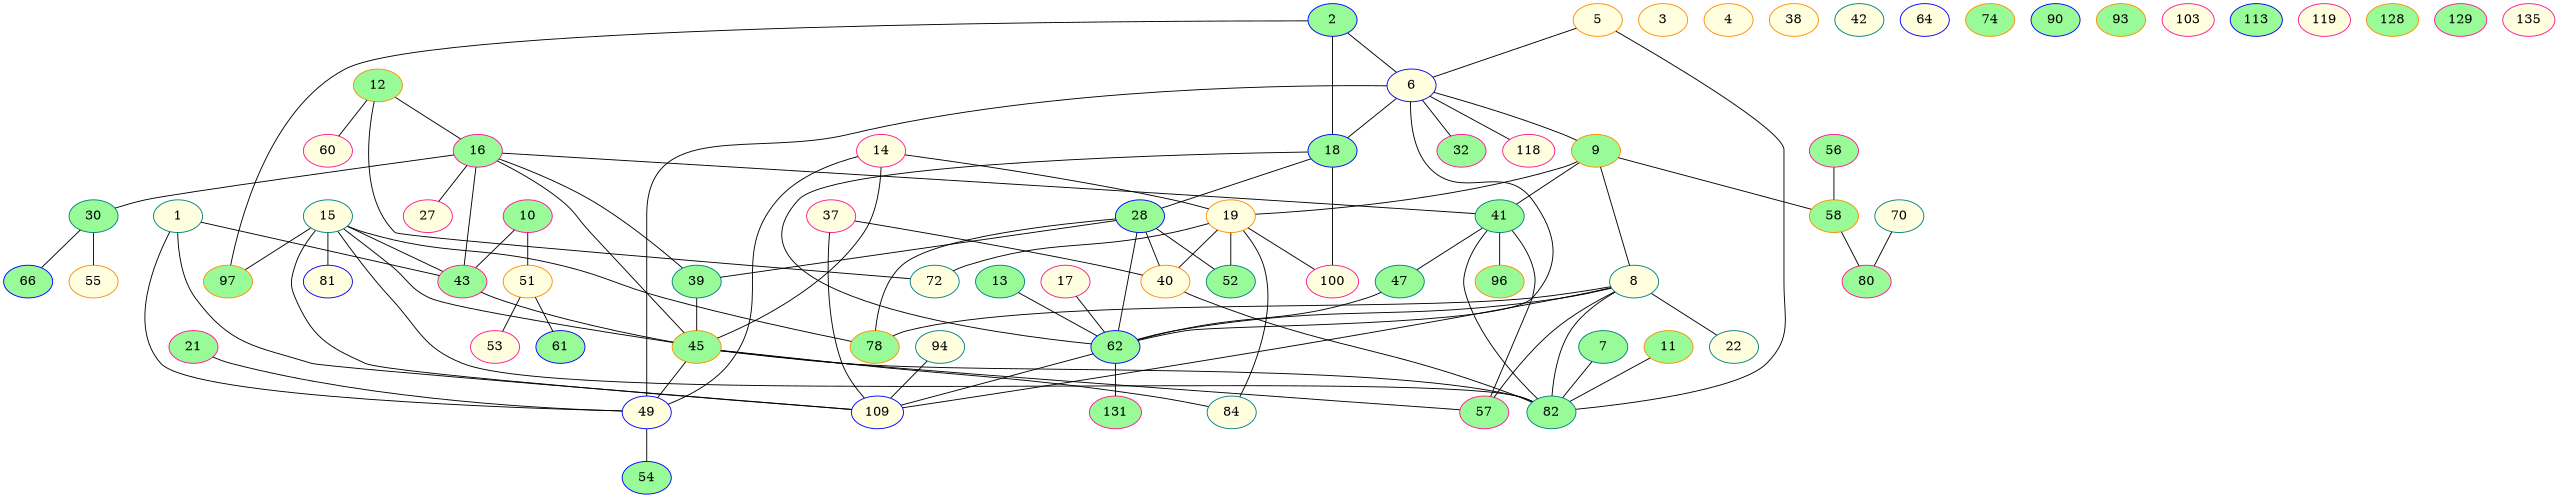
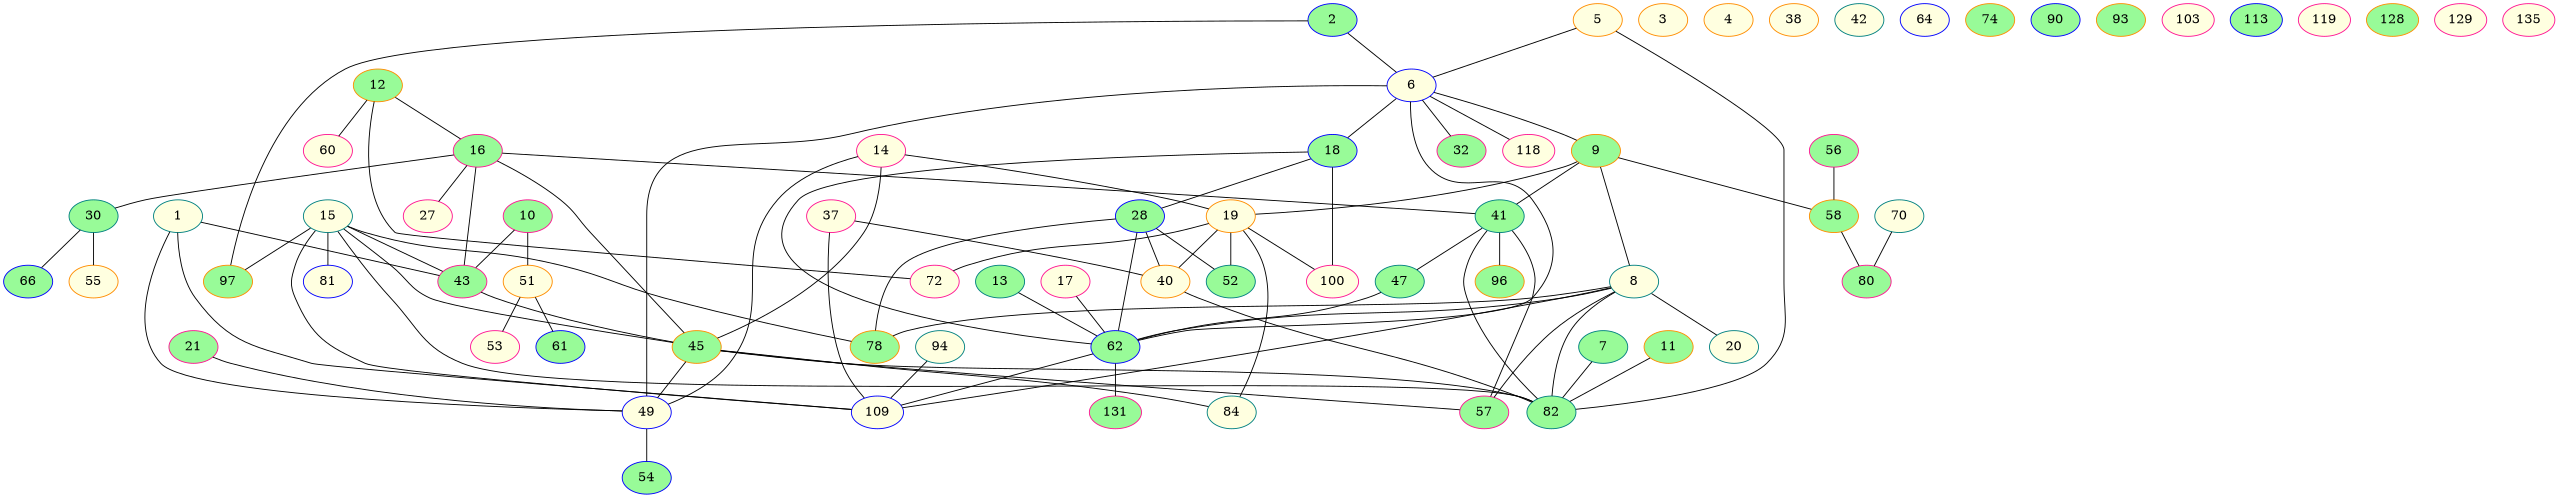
node "129": fillcolor palegreen -> lightyellow
edge "2" -- "18": removed
node "39": removed
node "72": color teal -> deeppink
node "22": label "22" -> "20"
